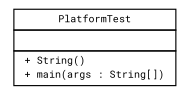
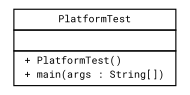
node "PlatformTest": text "+ String()" -> "+ PlatformTest()"
